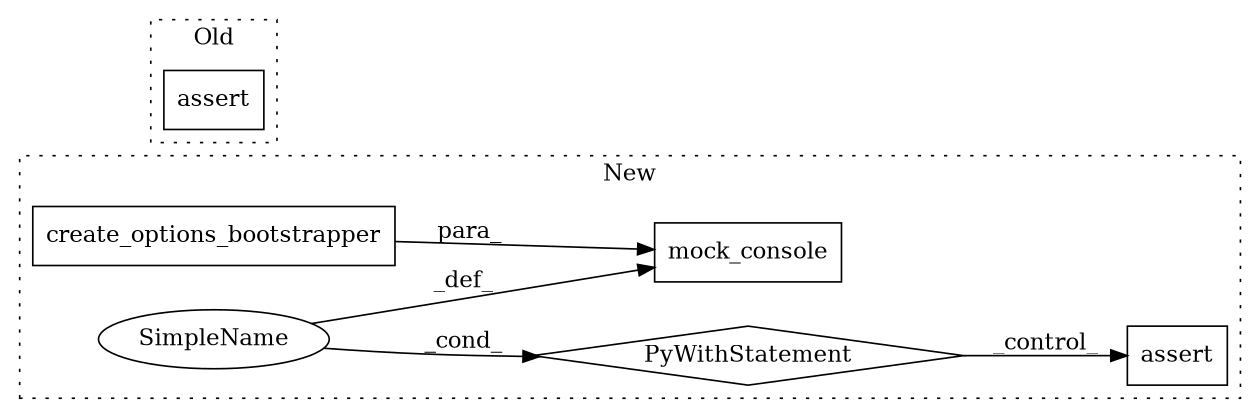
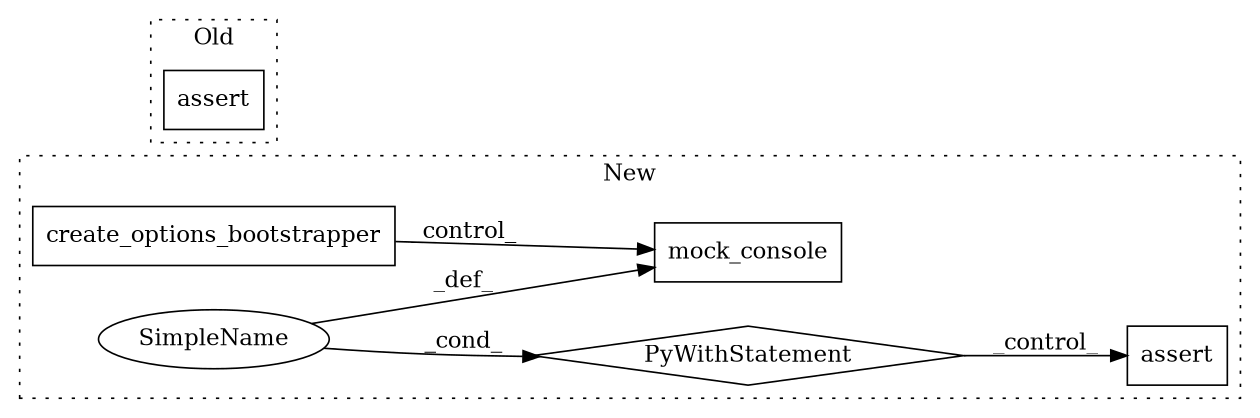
edge "create_options_bootstrapper" -> "mock_console": label "_para_" -> "_control_"
